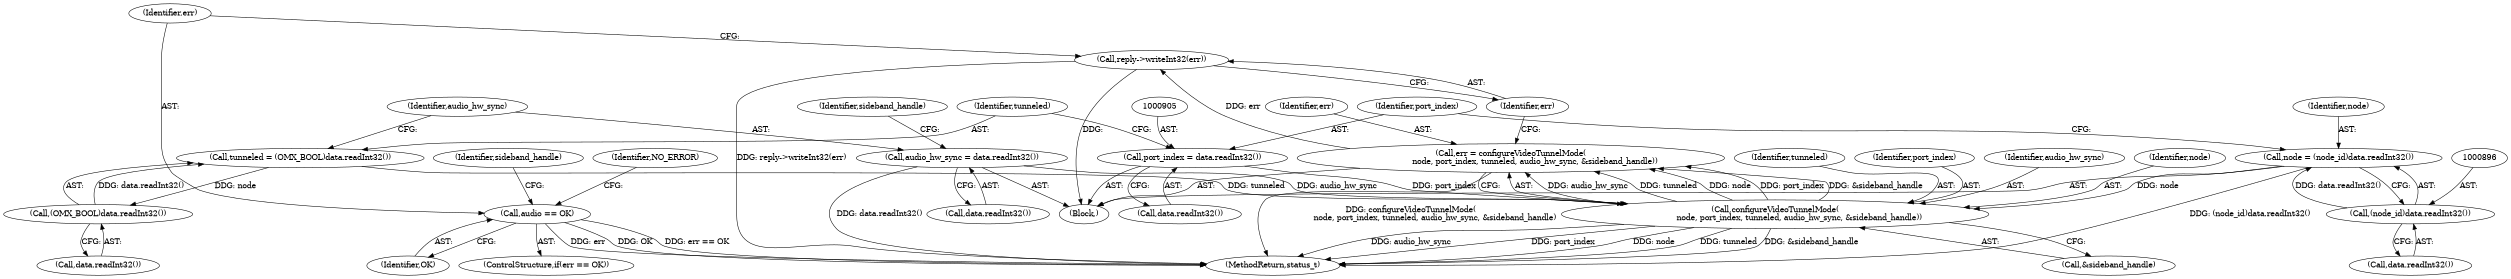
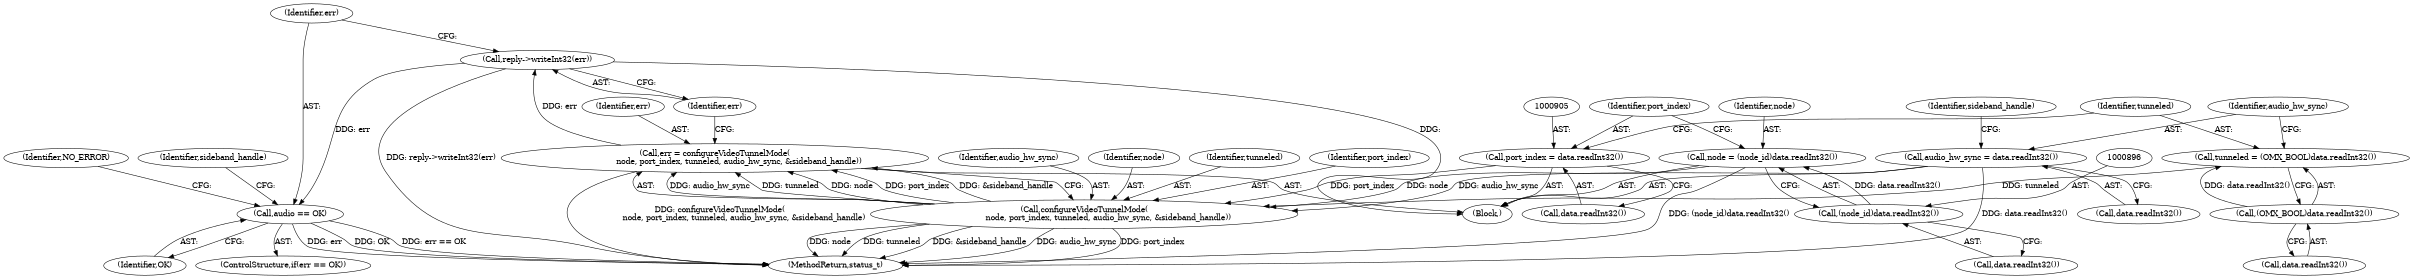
edge "(Call,reply->writeInt32(err))" -> "(Call,audio == OK)": added, label "DDG: err"
edge "(Call,tunneled = (OMX_BOOL)data.readInt32())" -> "(Call,(OMX_BOOL)data.readInt32())": label "DDG: node" -> "CFG: "
node "(Call,&sideband_handle)": removed
